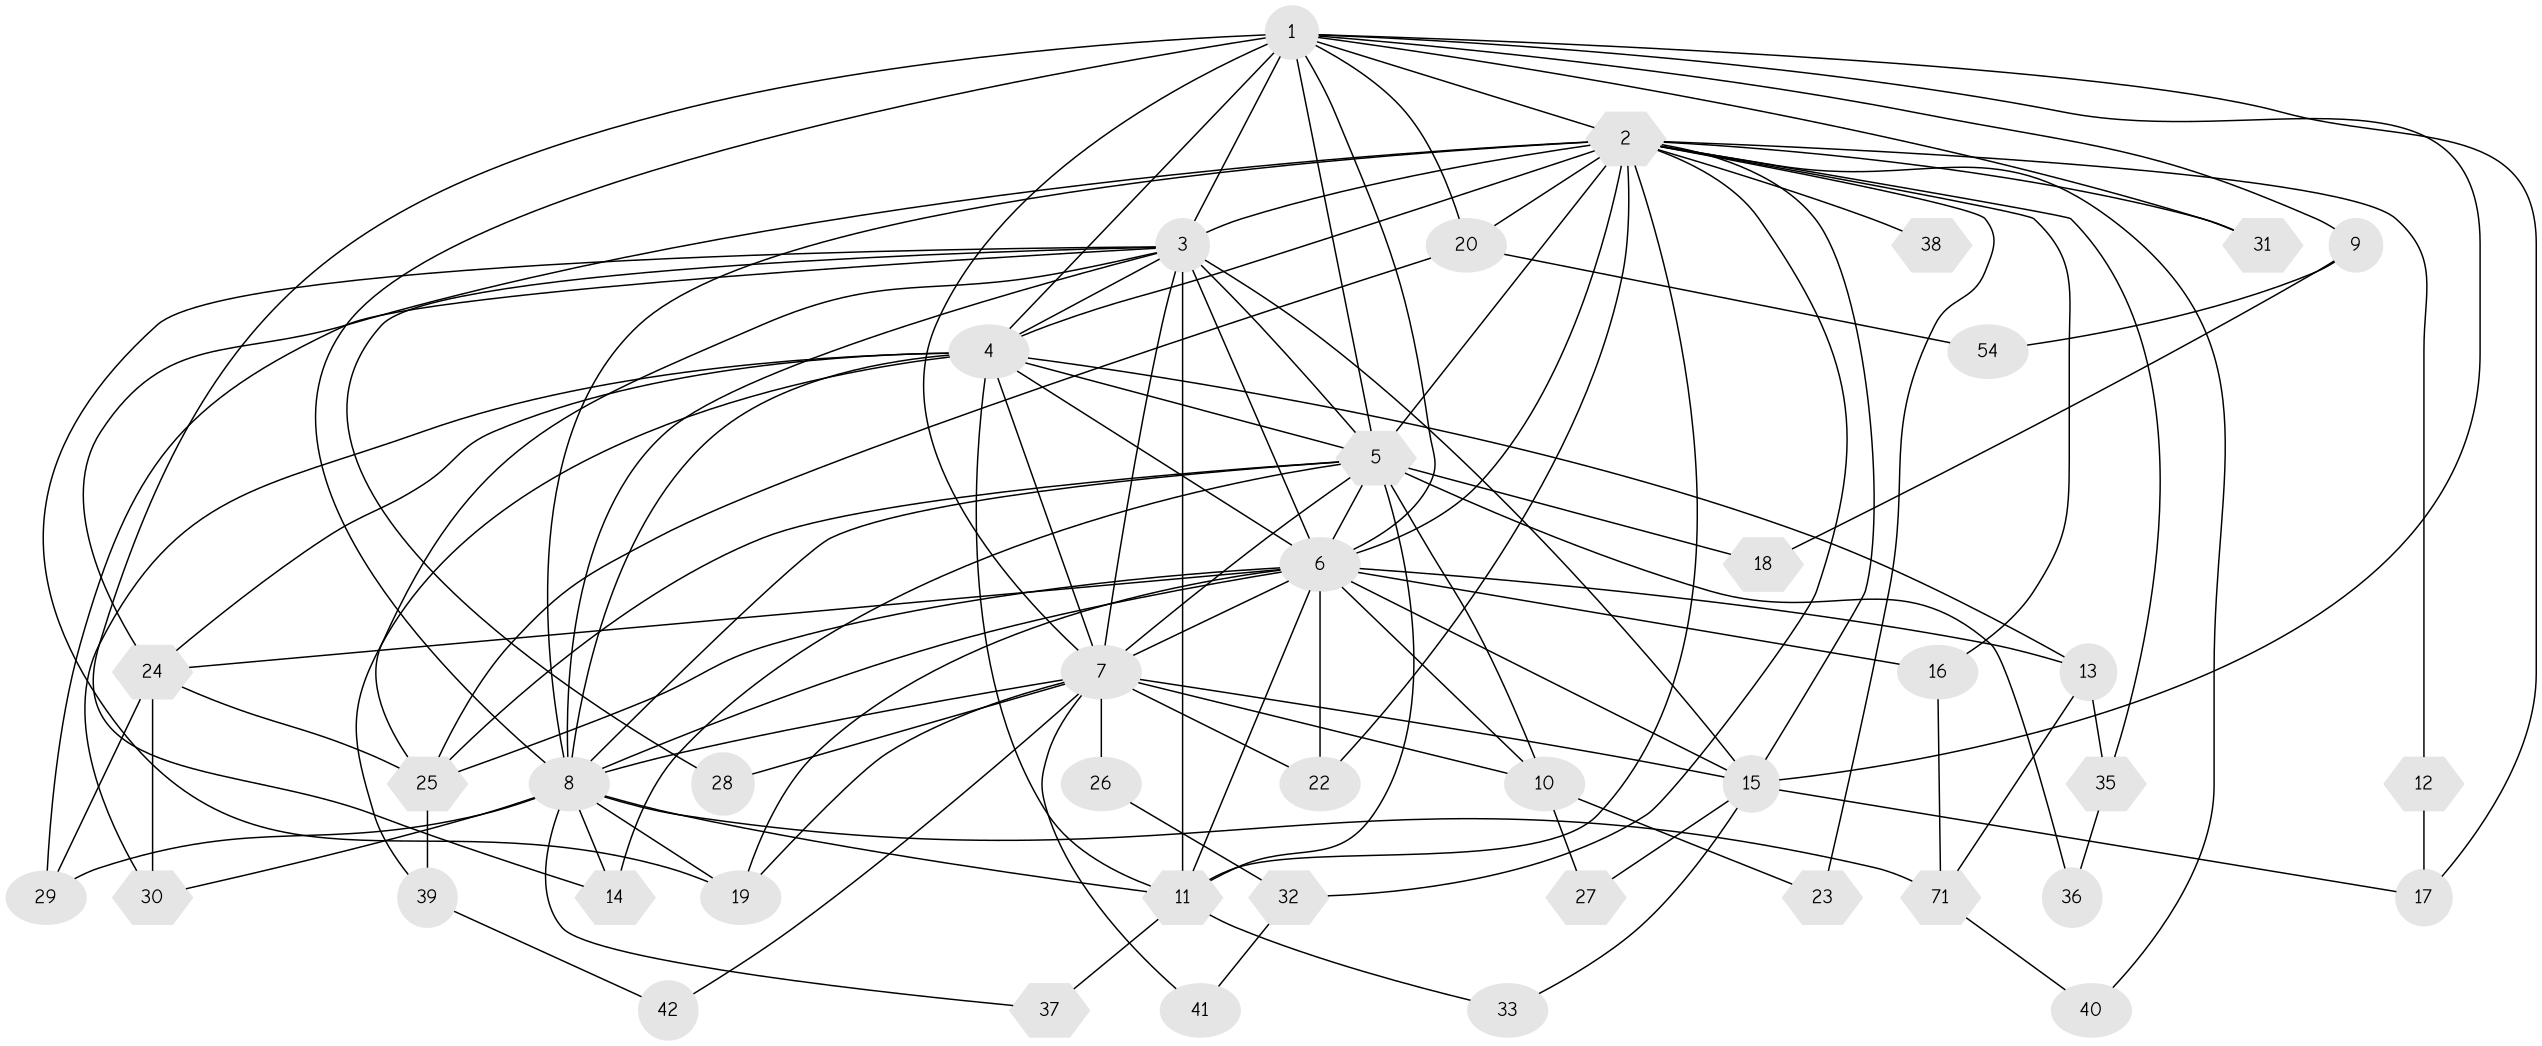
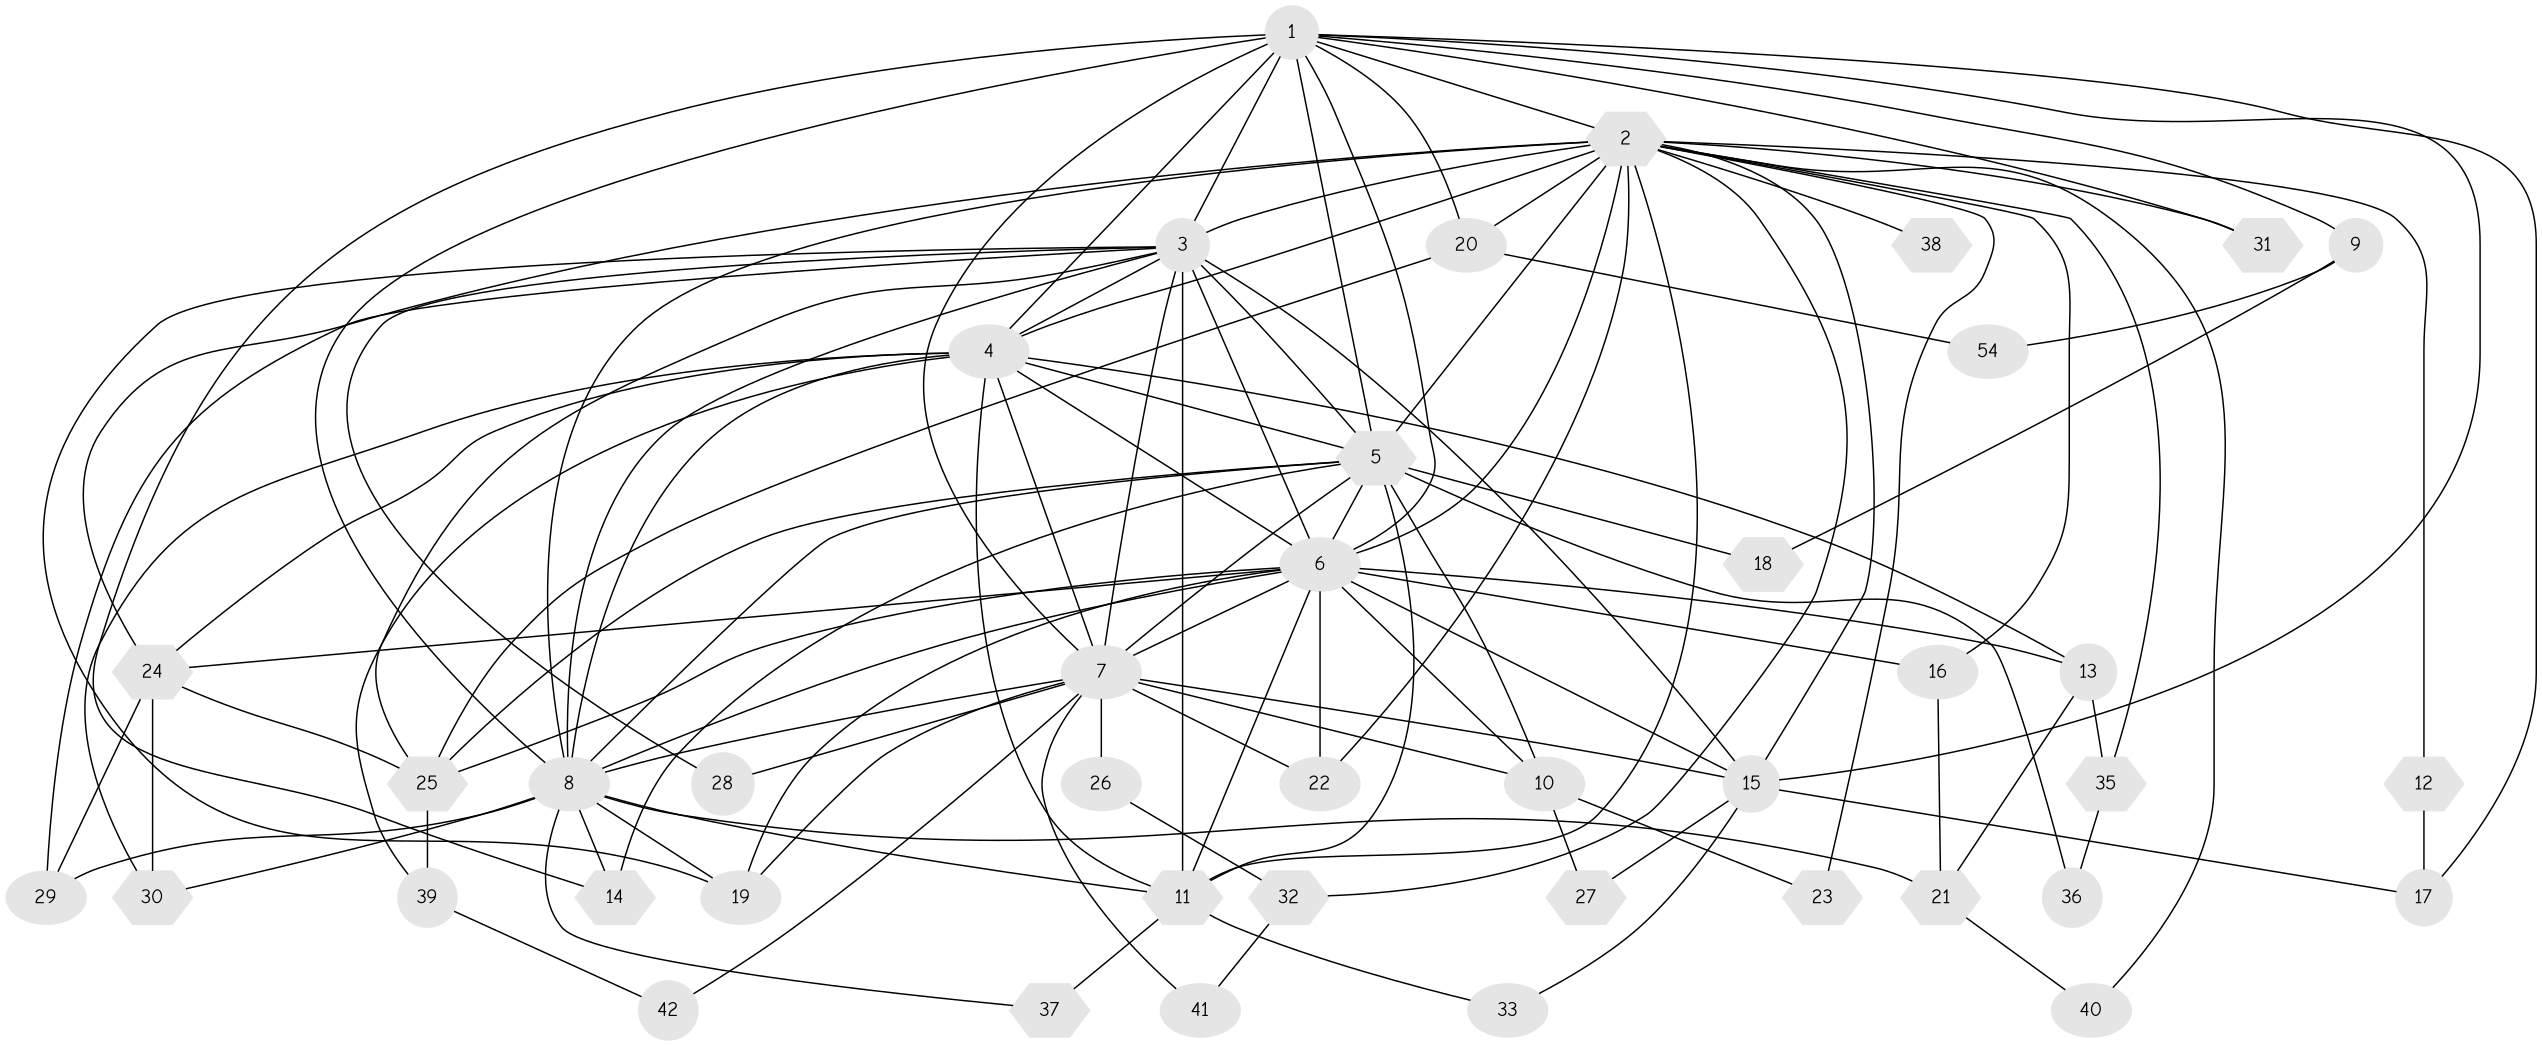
node "71": label "71" -> "21"
